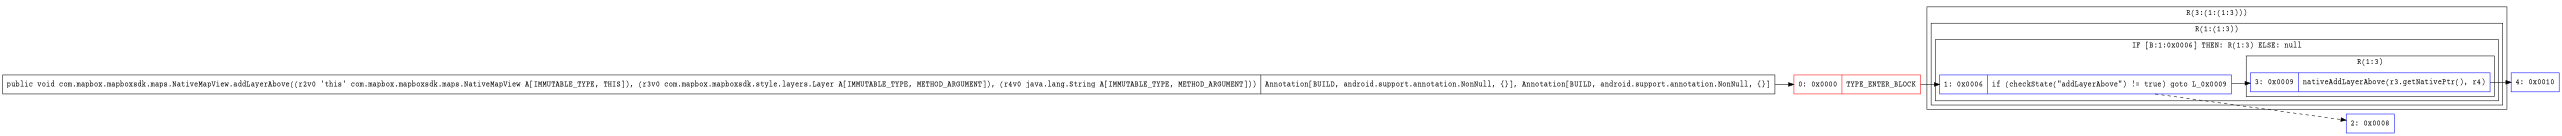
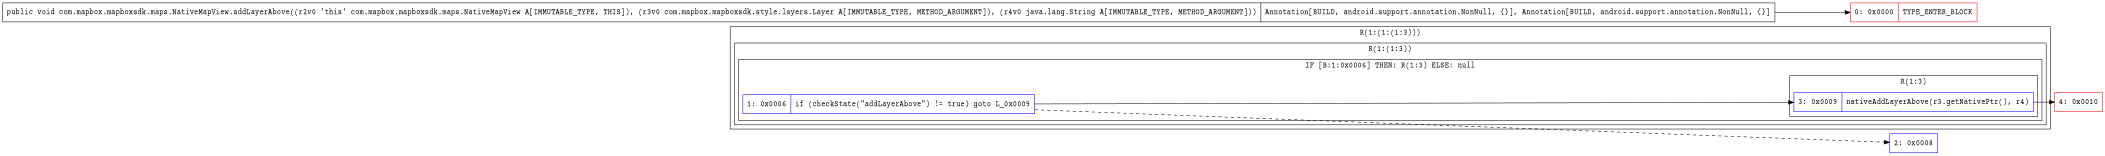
cluster "R(3:(1:(1:3)))": label "R(3:(1:(1:3)))" -> "R(1:(1:(1:3)))"
node "4: 0x0010": color blue -> red
edge "0: 0x0000" -> "1: 0x0006": removed
